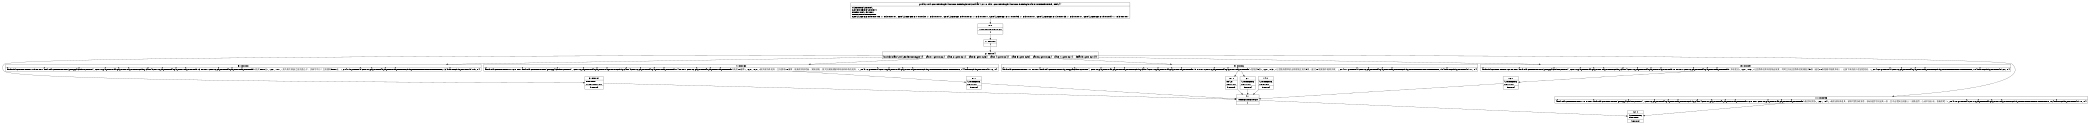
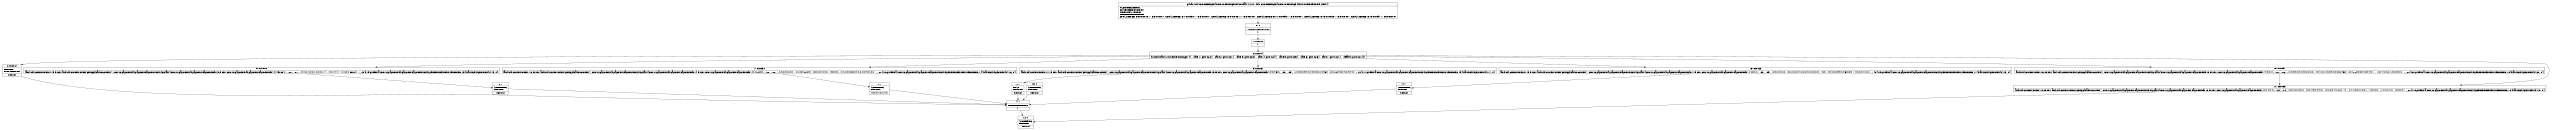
node "13: 0x00c5": added
edge "9: 0x0061" -> "6: ?": now "5: 0x0008" -> "6: ?"
edge "15: 0x00f7" -> "16: ?": now "15: 0x00f7" -> "11: 0x0093"
node "14: ?": text "NEEDED" -> "RETURN"
node "8: ?": text "lreturnl" -> "级宠物不能再升级"
